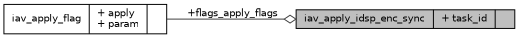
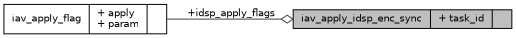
edge "iav_apply_flag" -> "iav_apply_idsp_enc_sync": label " +flags_apply_flags" -> " +idsp_apply_flags"
